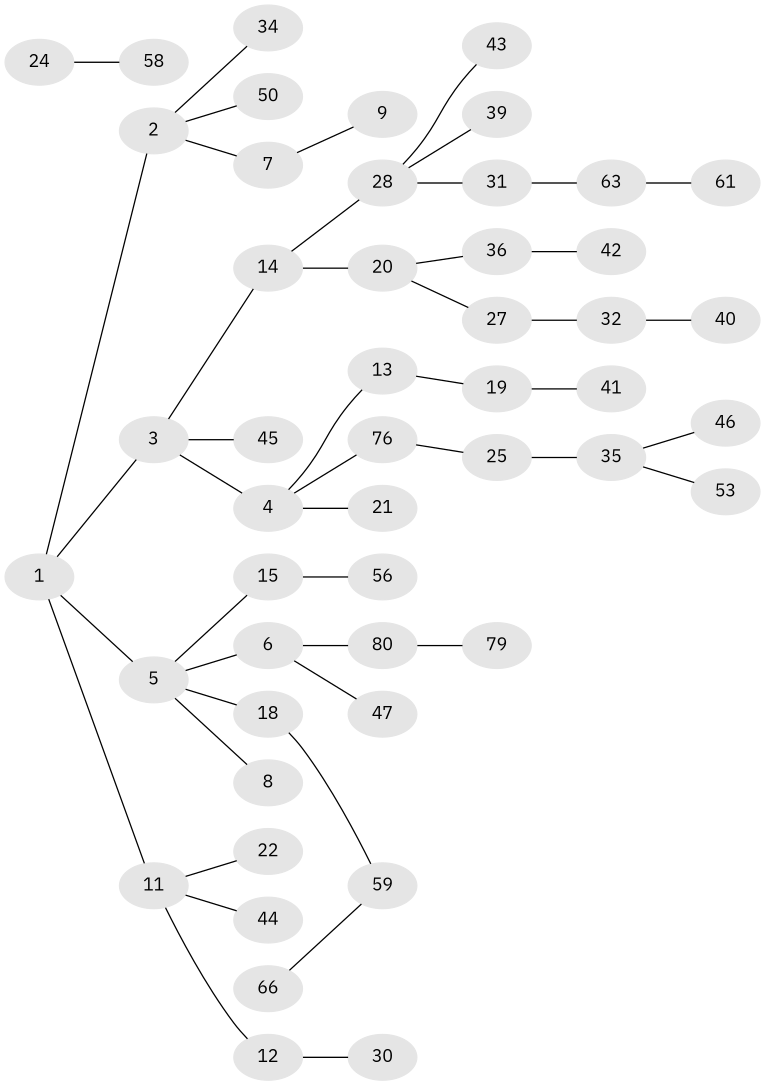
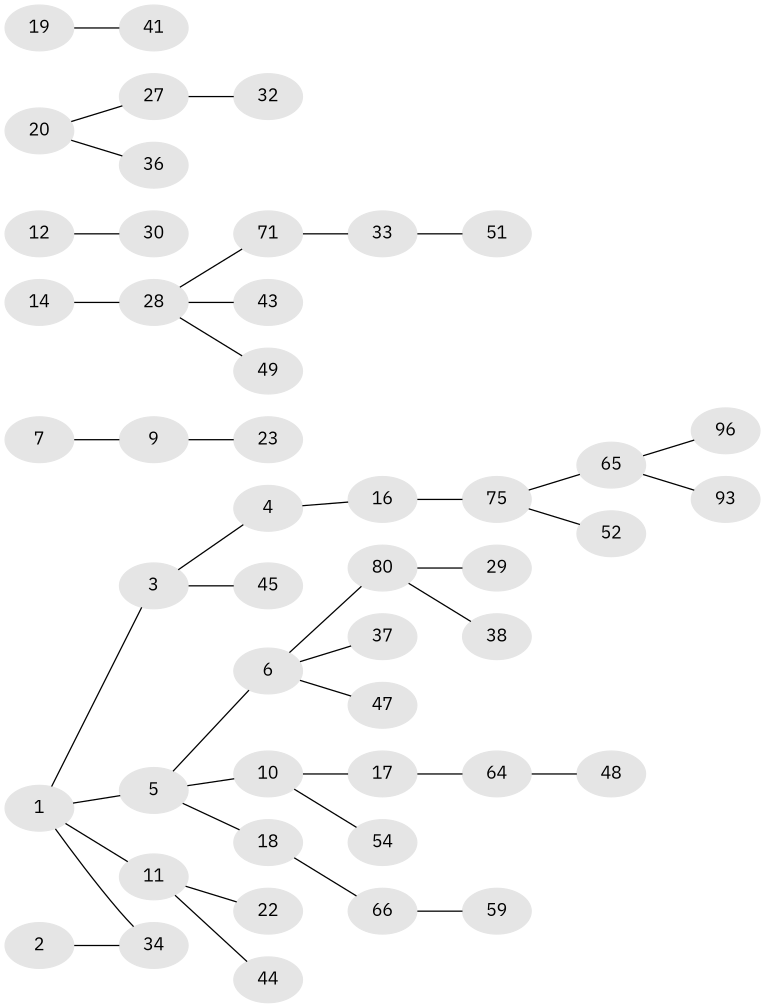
node "24": label "24" -> "64"
node "58": label "58" -> "48"
node "50": removed
node "39": label "39" -> "49"
edge "2" -- "7": removed
node "31": label "31" -> "71"
node "63": label "63" -> "33"
node "61": label "61" -> "51"
node "42": removed
edge "14" -- "20": removed
node "40": removed
edge "2" -- "1": now "34" -- "1"
edge "14" -- "3": removed
node "13": removed
node "46": label "46" -> "96"
node "23": added
node "76": label "76" -> "16"
node "25": label "25" -> "75"
node "35": label "35" -> "65"
node "53": label "53" -> "93"
node "21": removed
node "52": added
node "15": label "15" -> "10"
node "56": label "56" -> "54"
node "37": added
node "38": added
node "79": label "79" -> "29"
node "17": added
node "8": removed
edge "18" -- "59": now "18" -- "66"
edge "11" -- "12": removed
